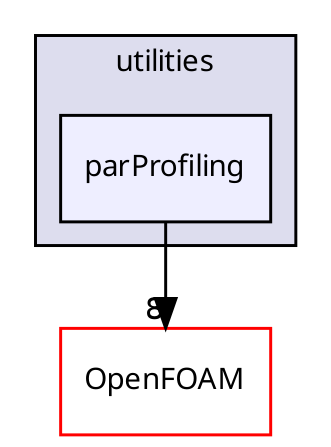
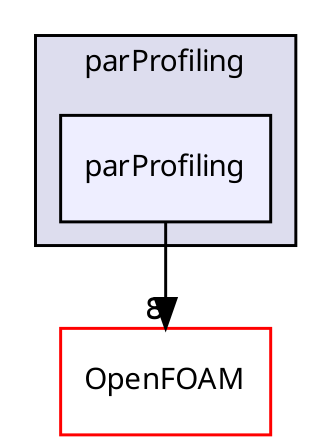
cluster "utilities": label "utilities" -> "parProfiling"
